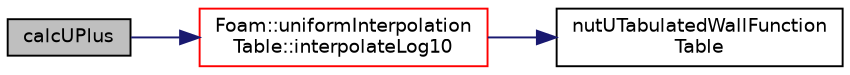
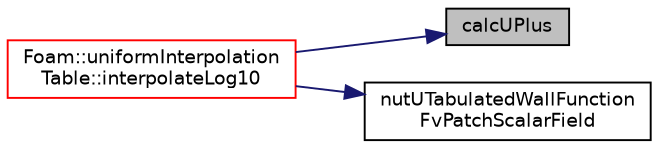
edge "calcUPlus" -> "Foam::uniformInterpolation Table::interpolateLog10": reversed
node "nutUTabulatedWallFunction Table": label "nutUTabulatedWallFunction Table" -> "nutUTabulatedWallFunction FvPatchScalarField"
